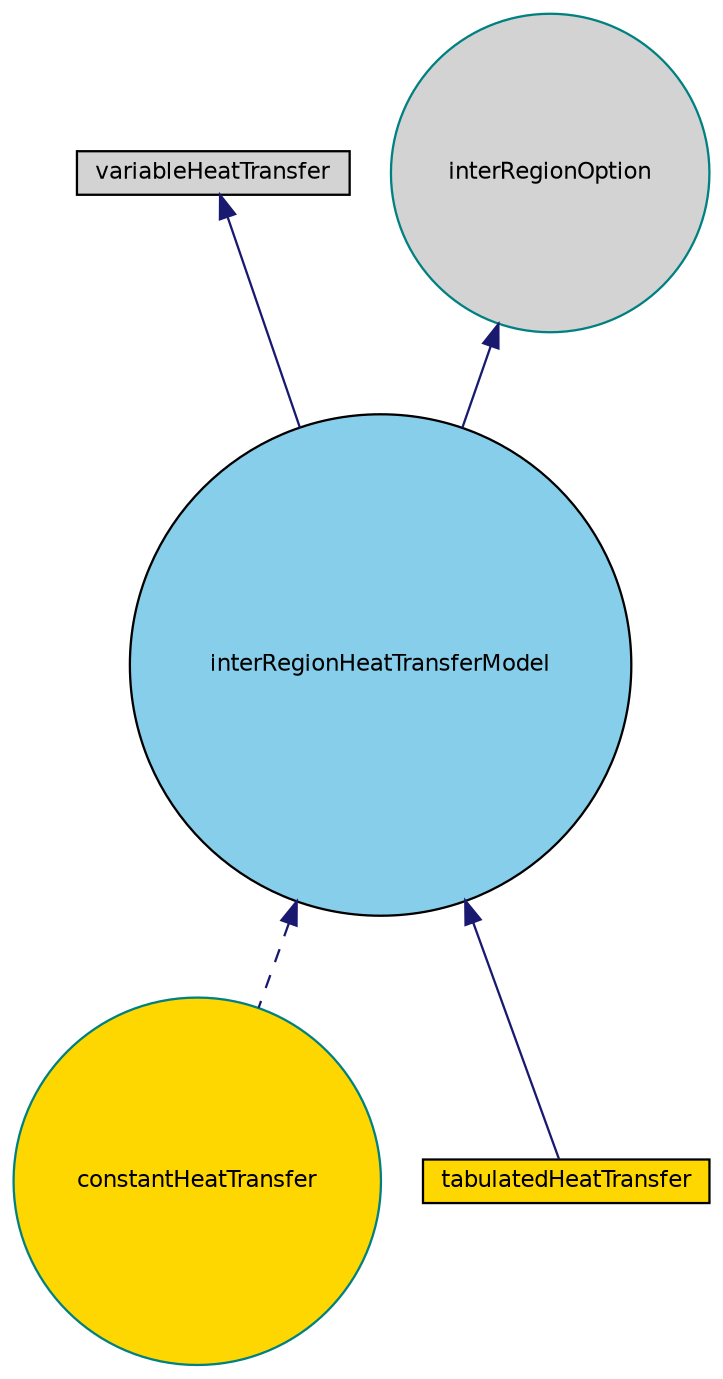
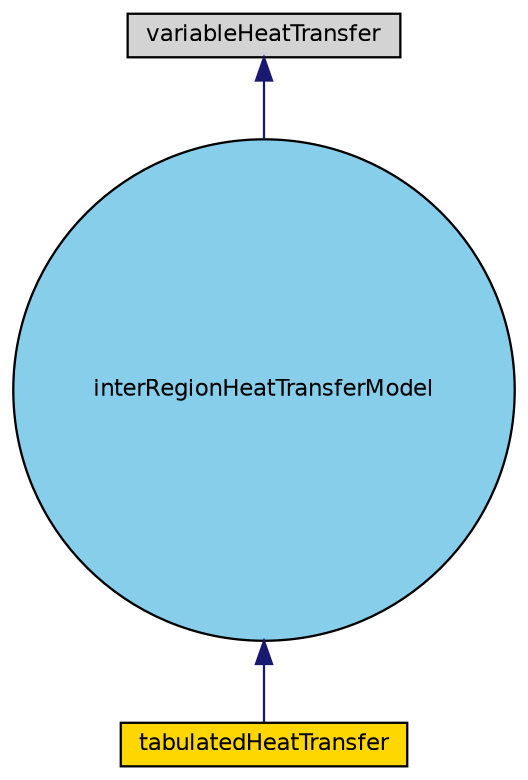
node "interRegionOption": removed
node "constantHeatTransfer": removed
